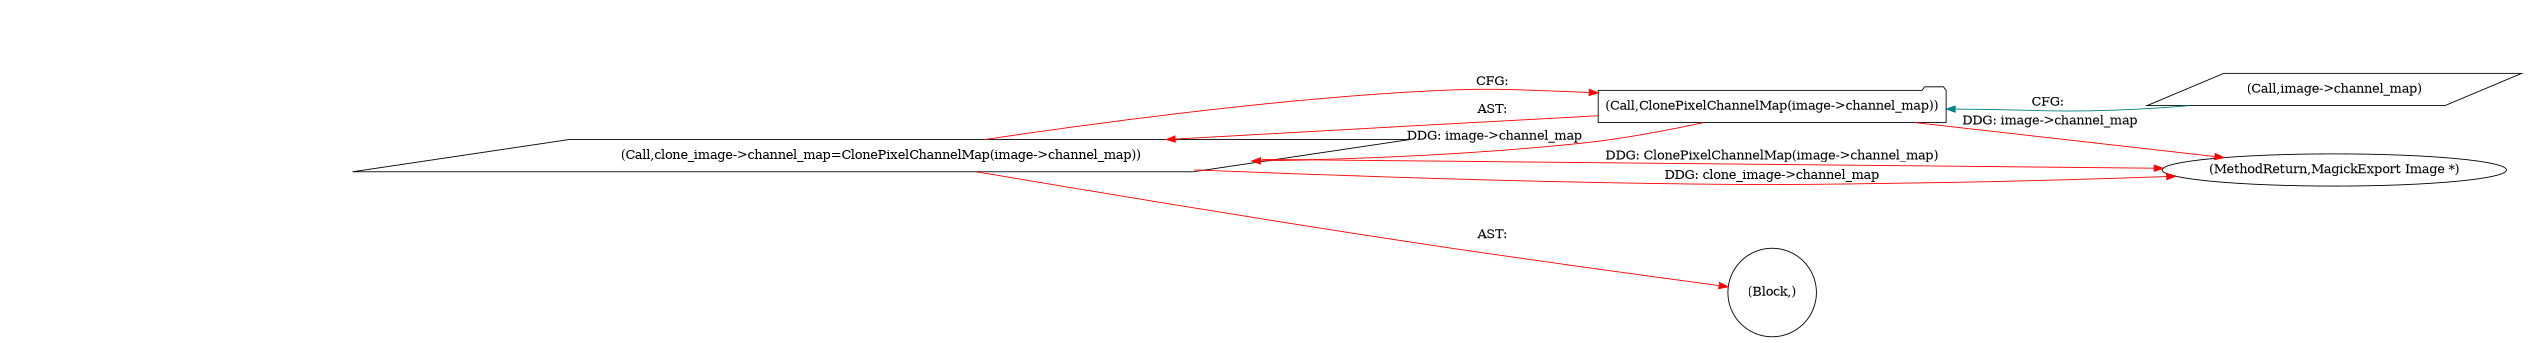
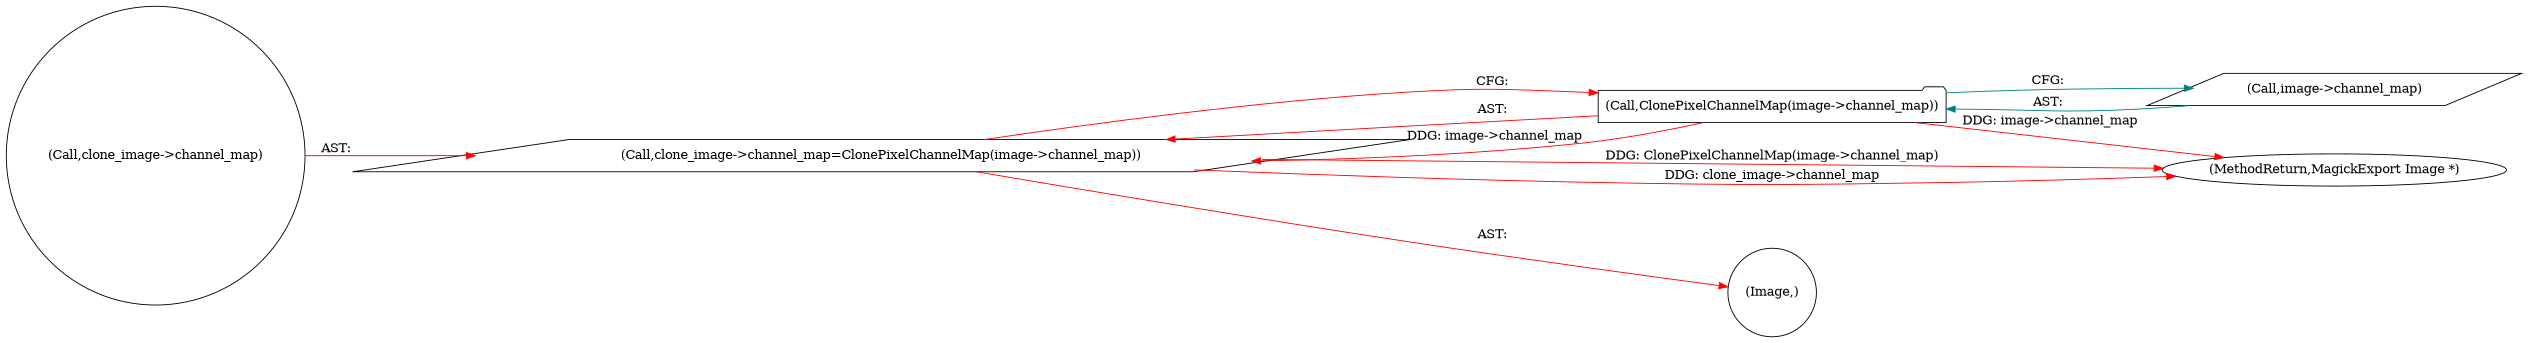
edge "(Call,ClonePixelChannelMap(image->channel_map))" -> "(Call,image->channel_map)": added, label "CFG:"
edge "(Call,image->channel_map)" -> "(Call,ClonePixelChannelMap(image->channel_map))": label "CFG: " -> "AST: "
node "(Call,clone_image->channel_map)": added
node "(Block,)": label "(Block,)" -> "(Image,)"
